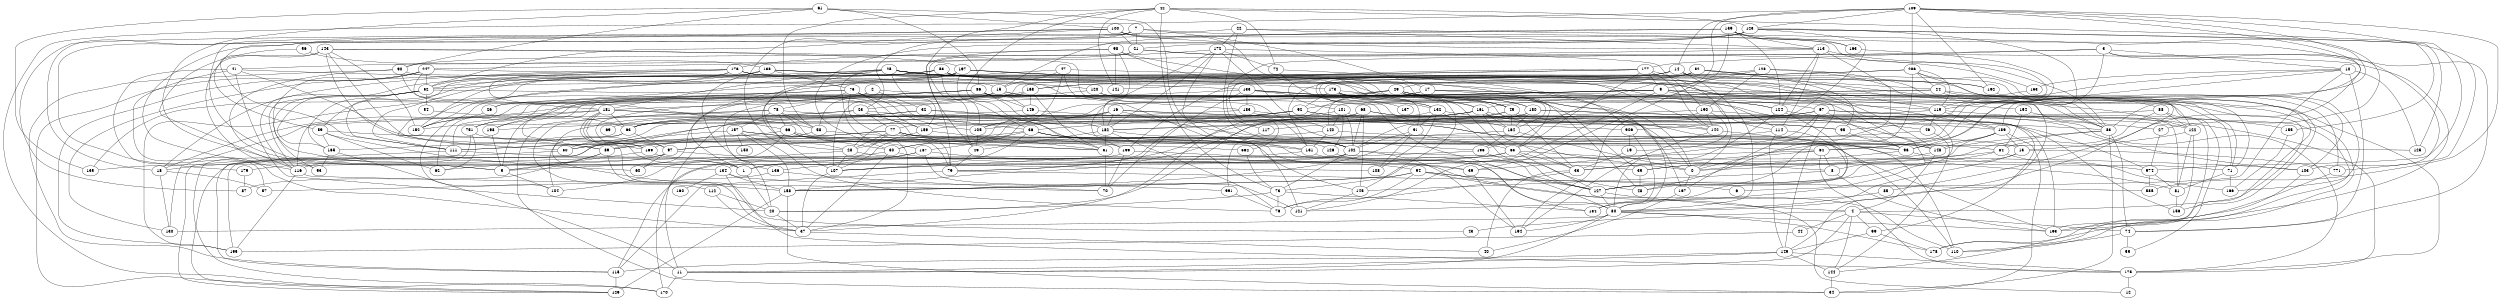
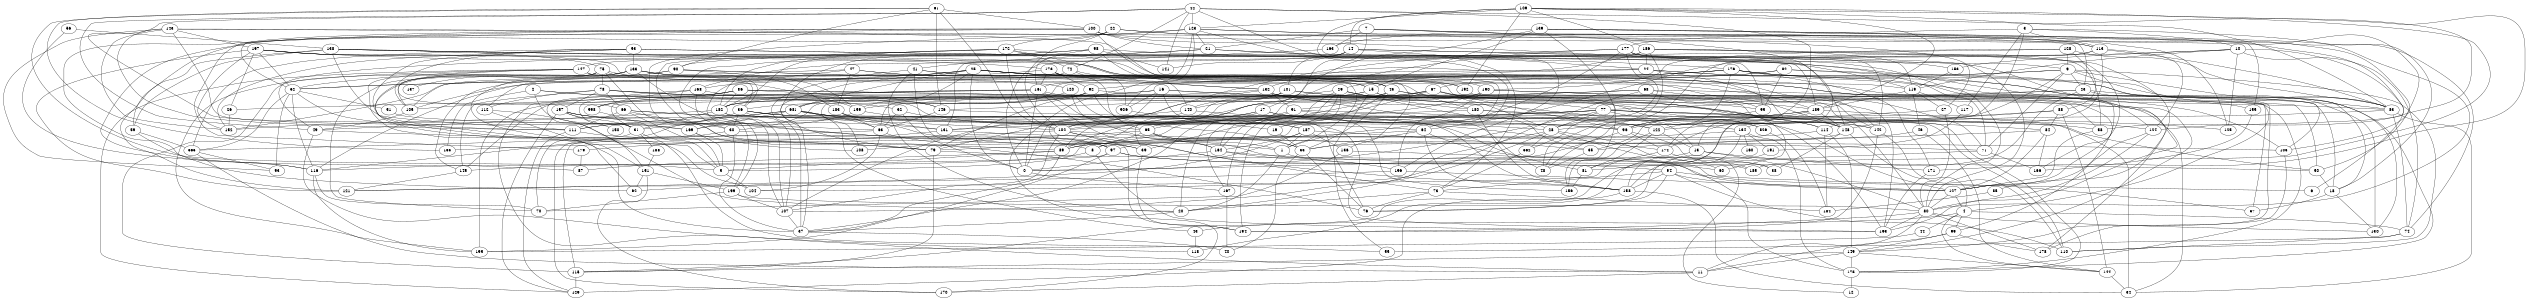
edge "109" -- "170": now "123" -- "170"
edge "61" -- "86": now "61" -- "146"
node "247": label "247" -> "147"
node "286": label "286" -> "186"
edge "90" -- "189": added
edge "72" -- "112": added
edge "82" -- "91": now "45" -- "91"
node "54": label "54" -> "51"
node "181": label "181" -> "681"
node "154": removed
edge "180" -- "164": now "187" -- "164"
edge "124" -- "46": removed
node "751": label "751" -> "151"
node "198": label "198" -> "998"
node "69": removed
edge "58" -- "89": now "134" -- "89"
edge "59" -- "562": now "28" -- "562"
node "165": label "165" -> "565"
node "188": added
node "126": label "126" -> "826"
edge "83" -- "0": now "77" -- "0"
edge "59" -- "60": now "28" -- "60"
edge "9" -- "121": now "197" -- "121"
node "38": added
node "974": label "974" -> "174"
node "771": label "771" -> "171"
edge "906" -- "80": now "27" -- "80"
node "991": label "991" -> "191"
node "585": label "585" -> "185"
edge "31" -- "55": added
node "118": added
edge "4" -- "11": now "99" -- "11"
